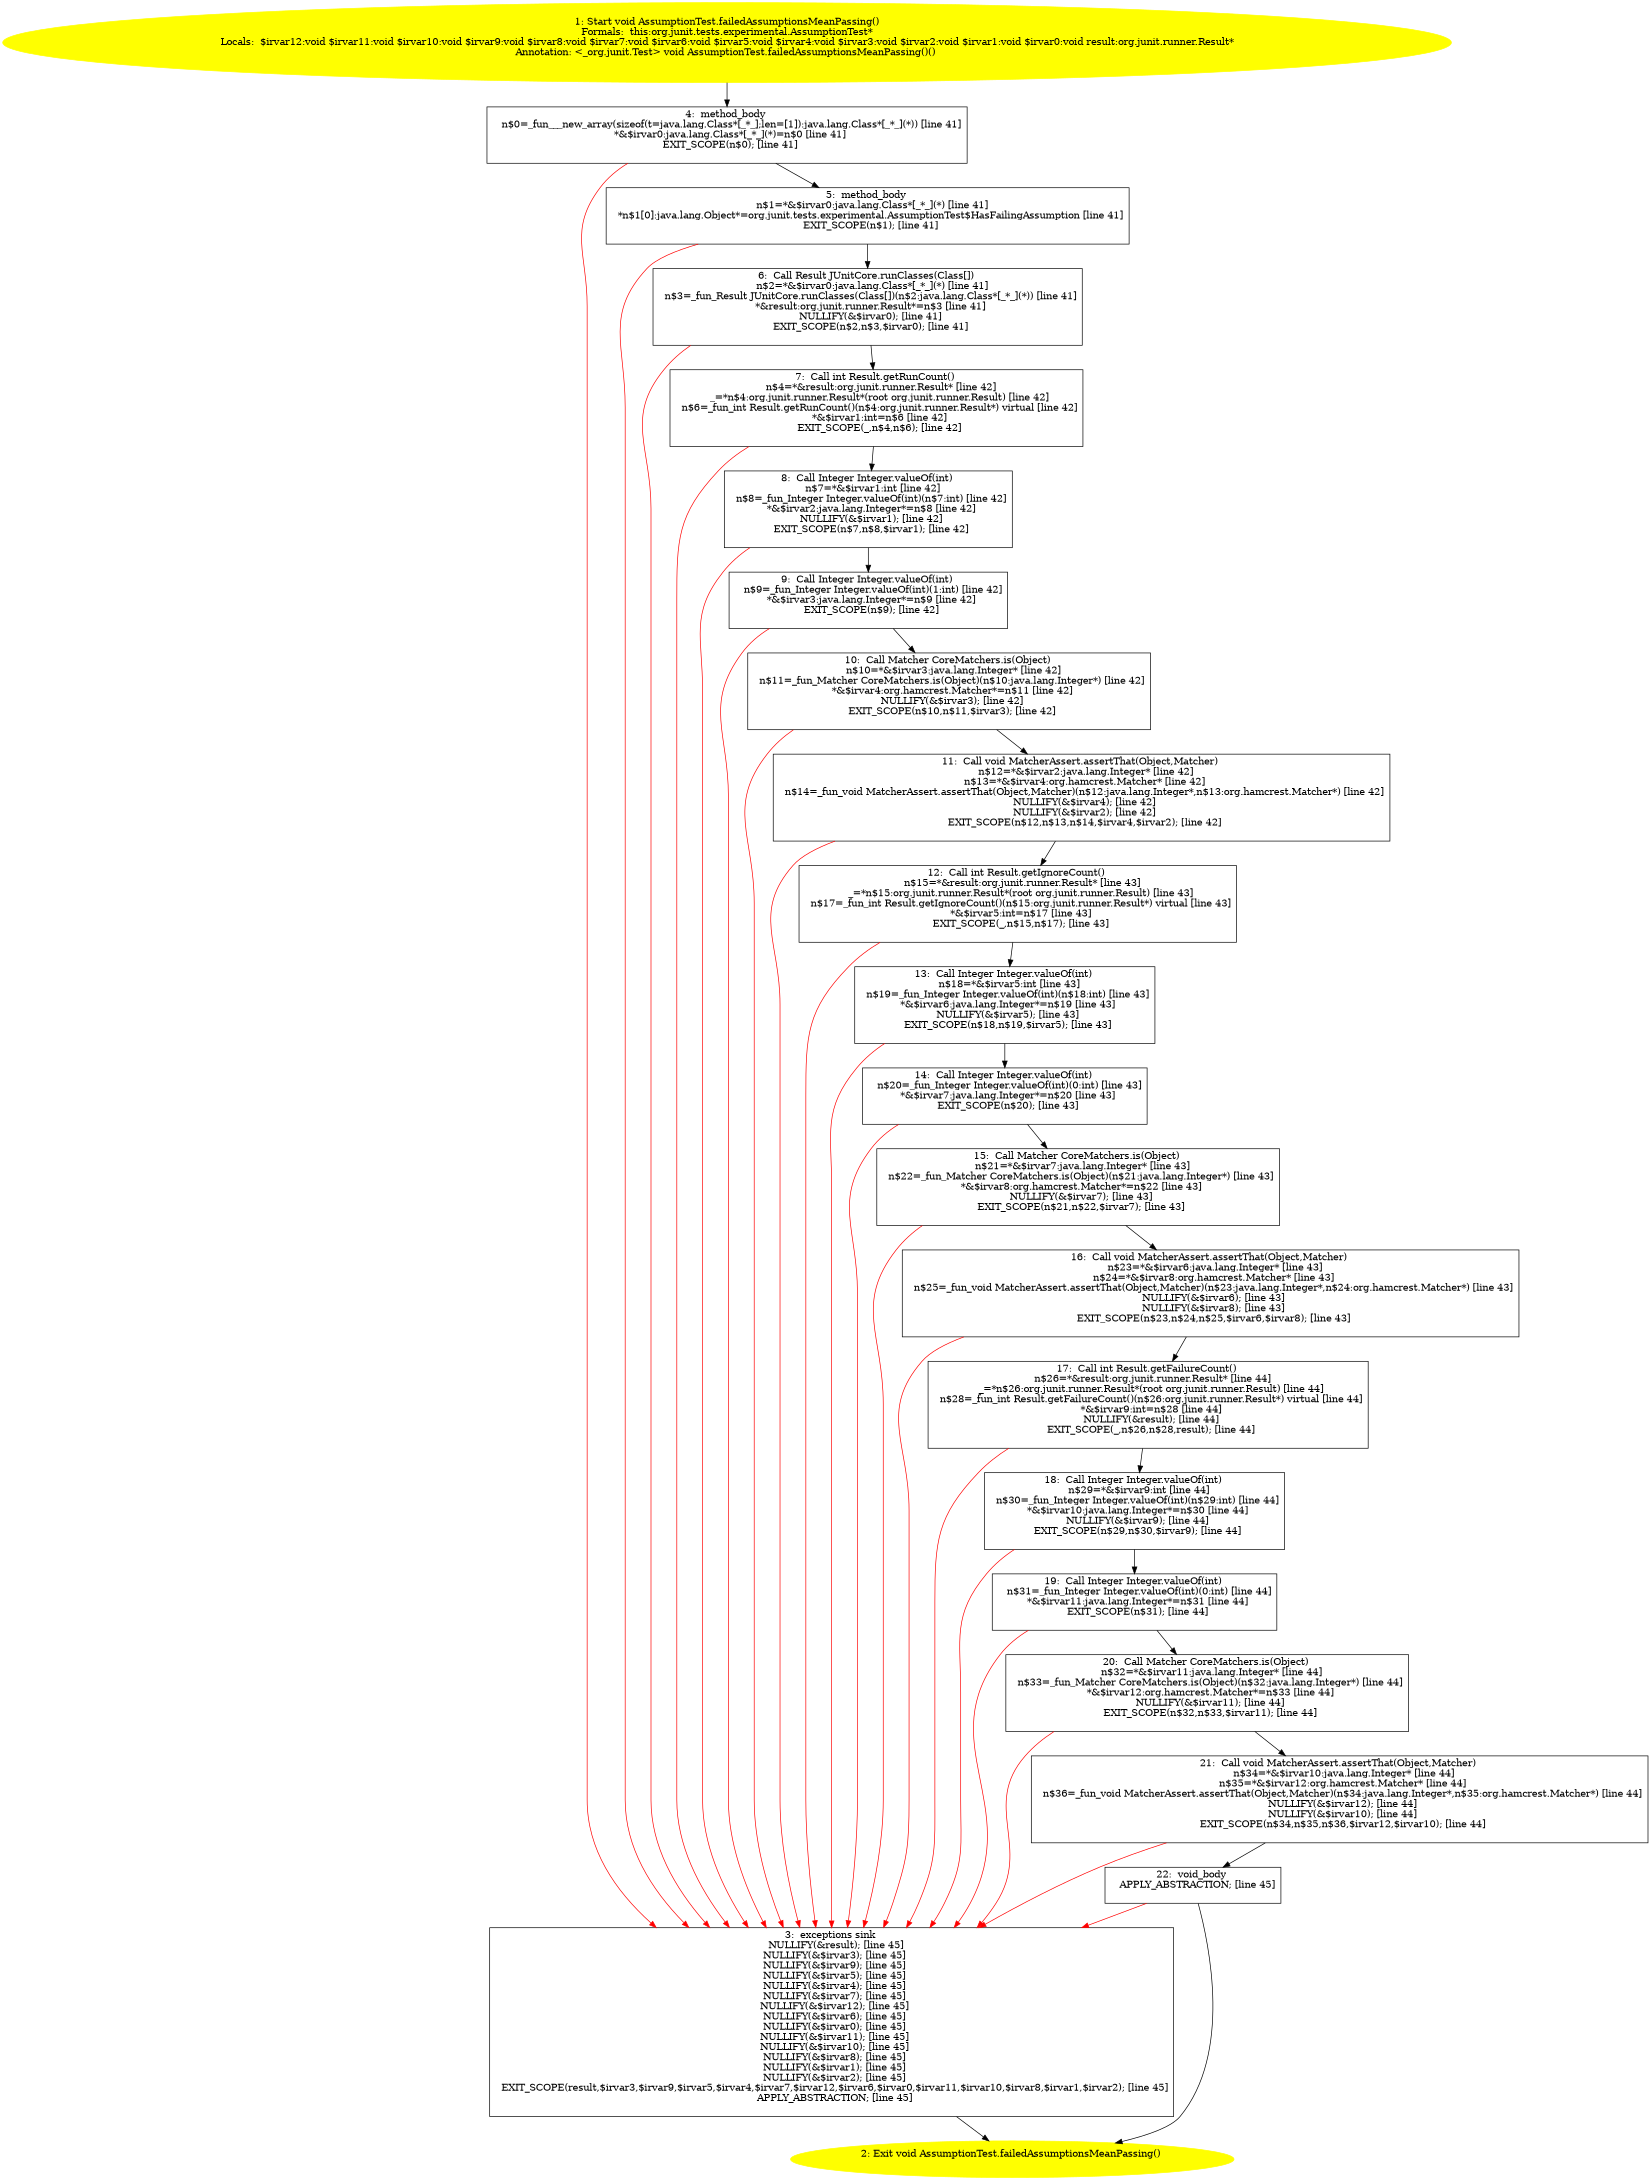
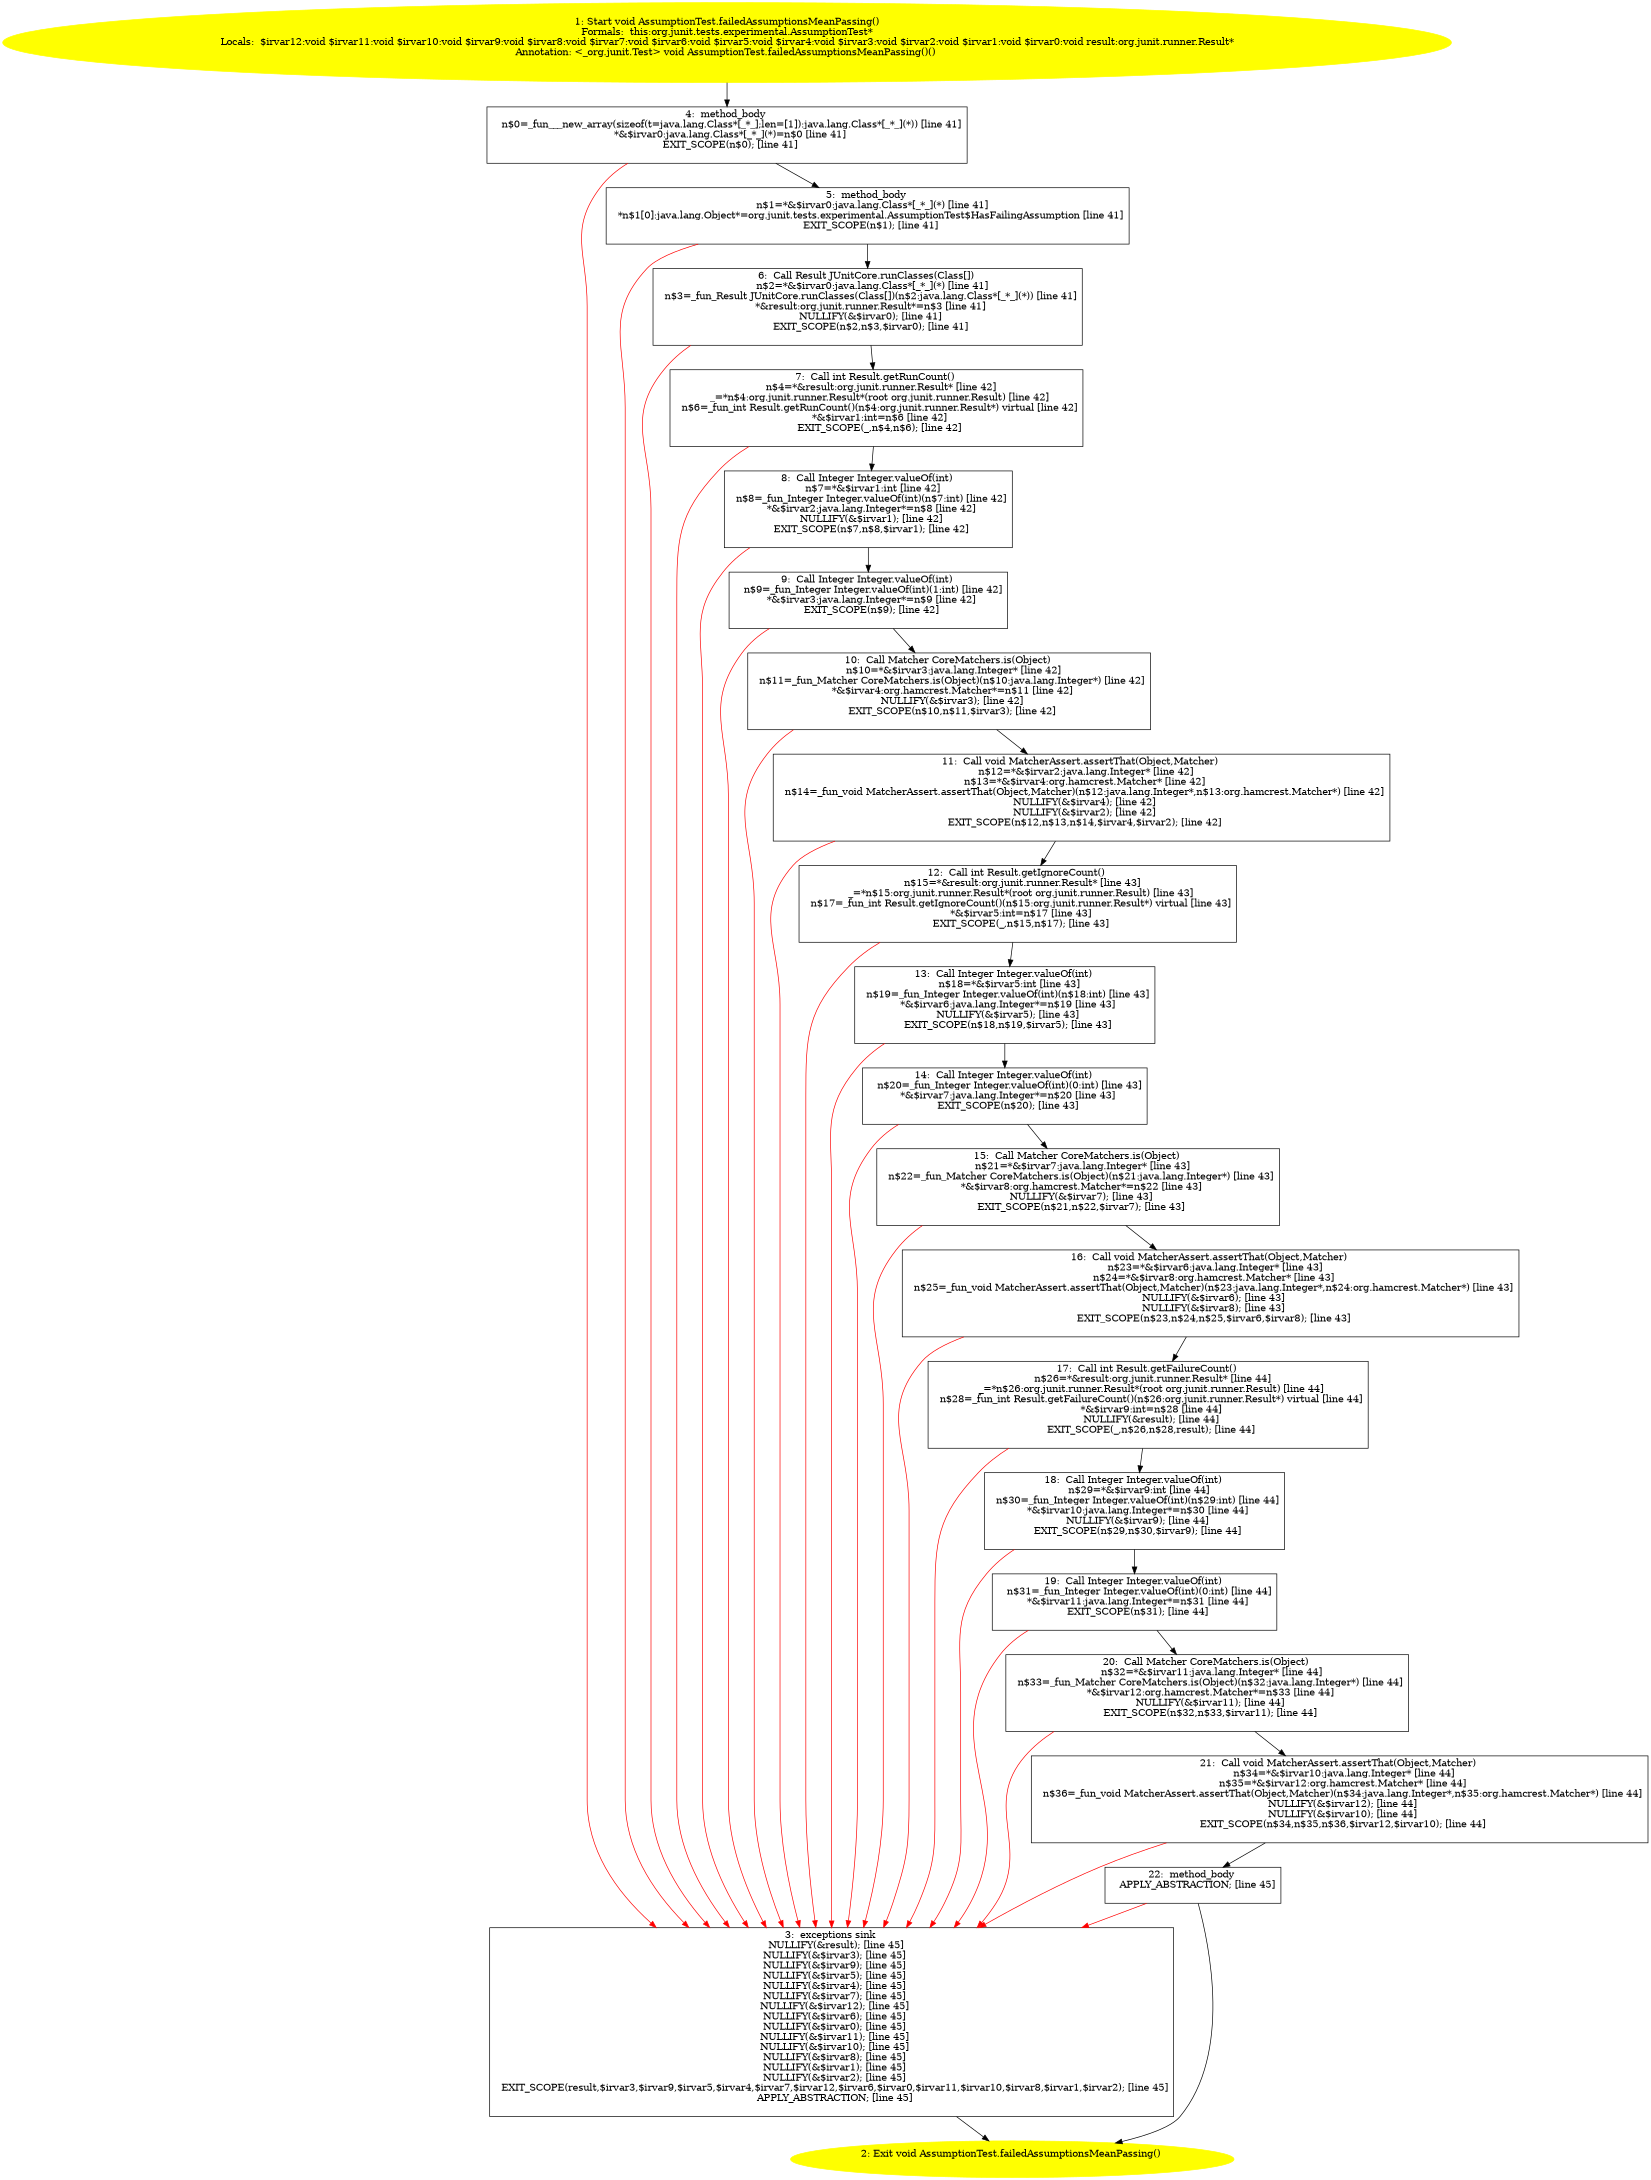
node "22:  void_body APPLY_ABSTRACTION; [line 45]": label "22:  void_body APPLY_ABSTRACTION; [line 45]" -> "22:  method_body APPLY_ABSTRACTION; [line 45]"
